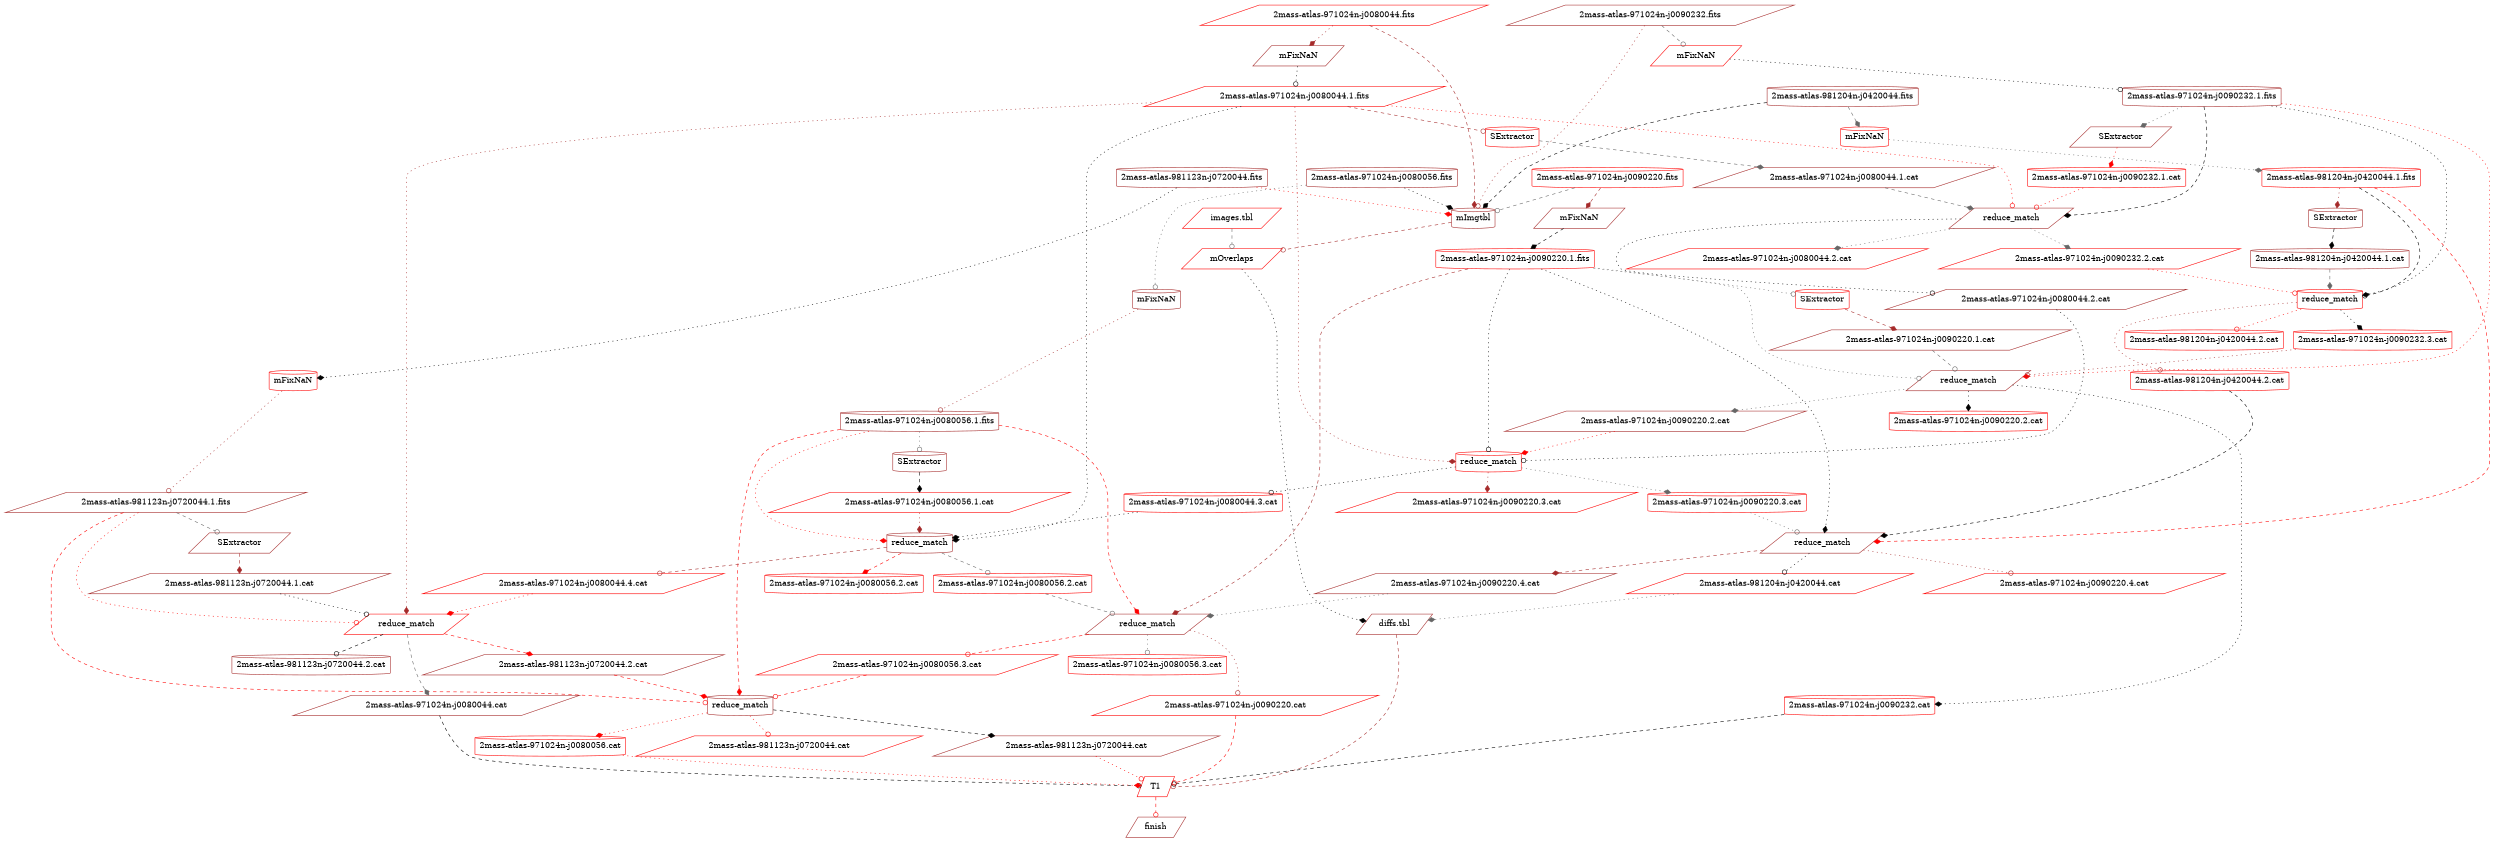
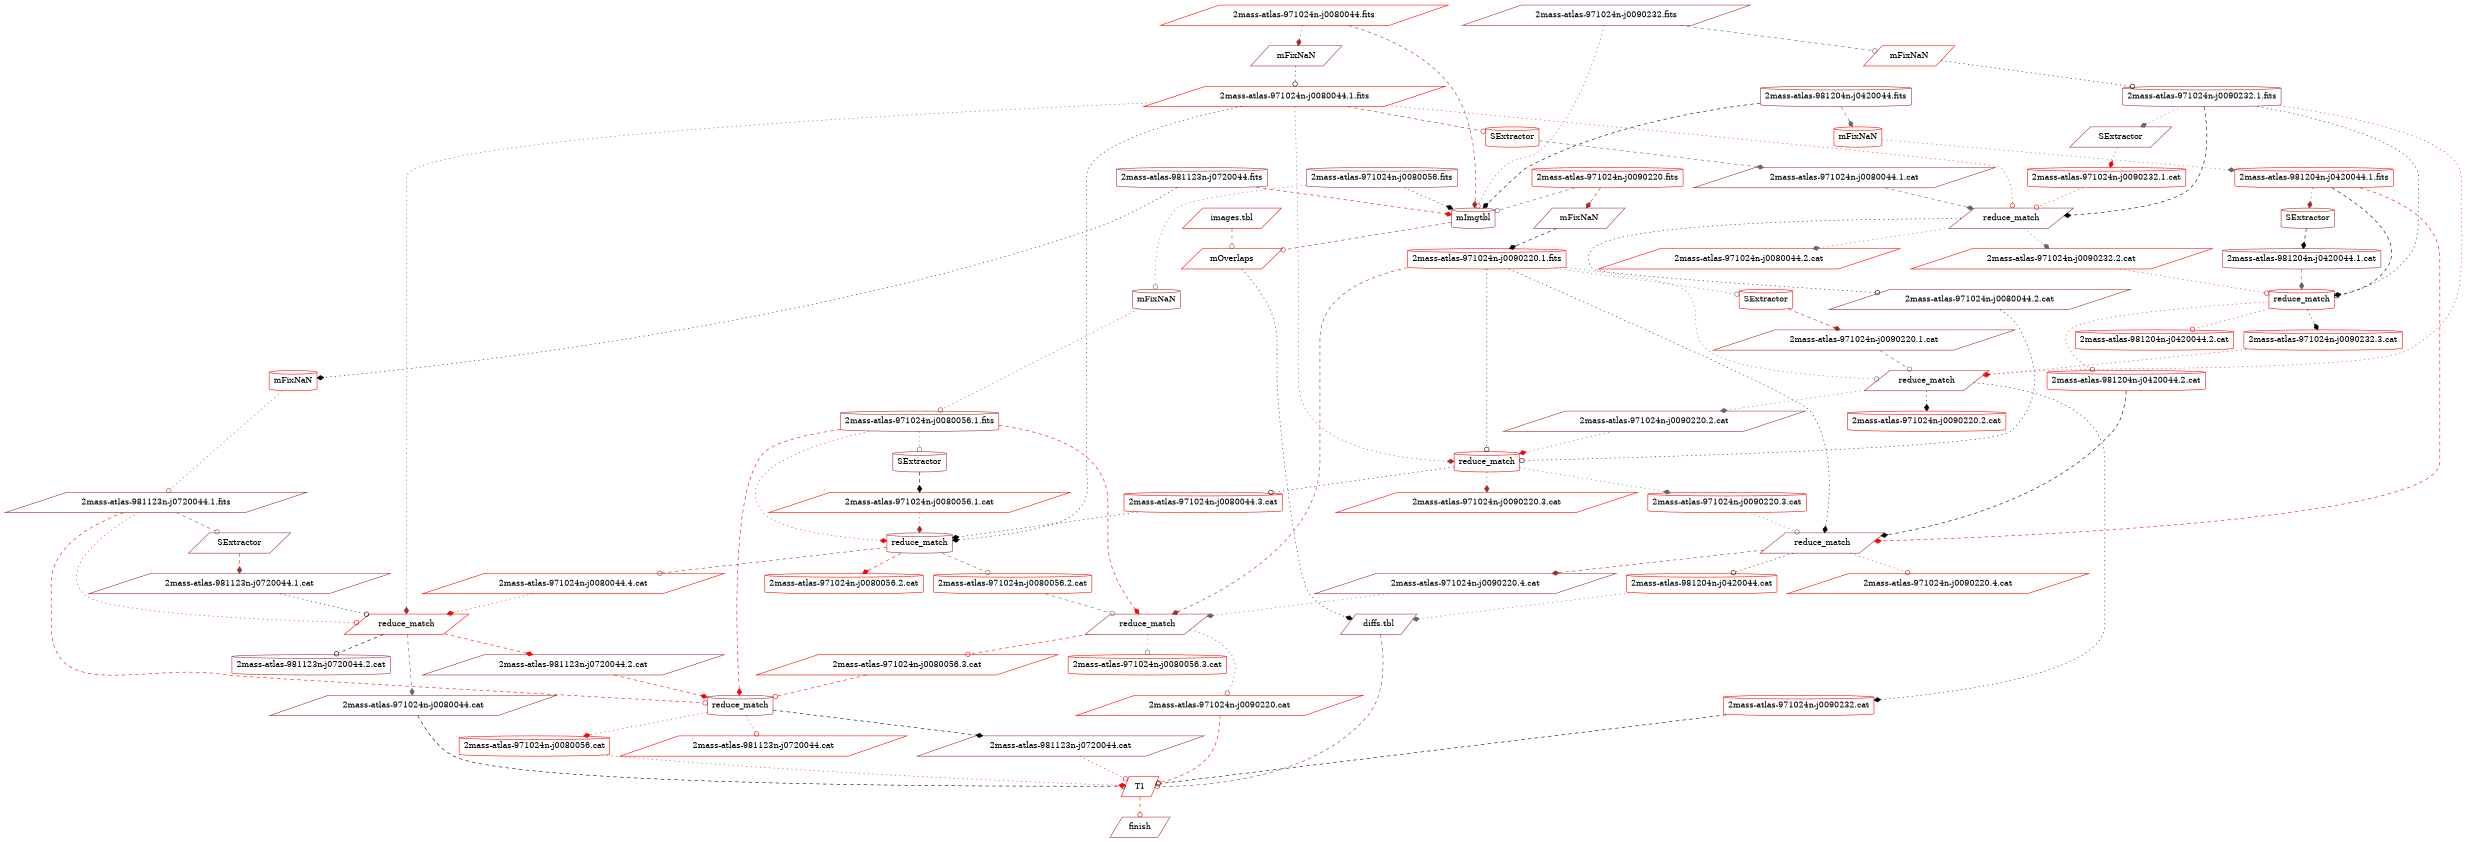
edge "2mass-atlas-981123n-j0720044.fits" -> "mImgtbl": style dotted -> dashed
node "2mass-atlas-981204n-j0420044.cat": shape parallelogram -> cylinder
